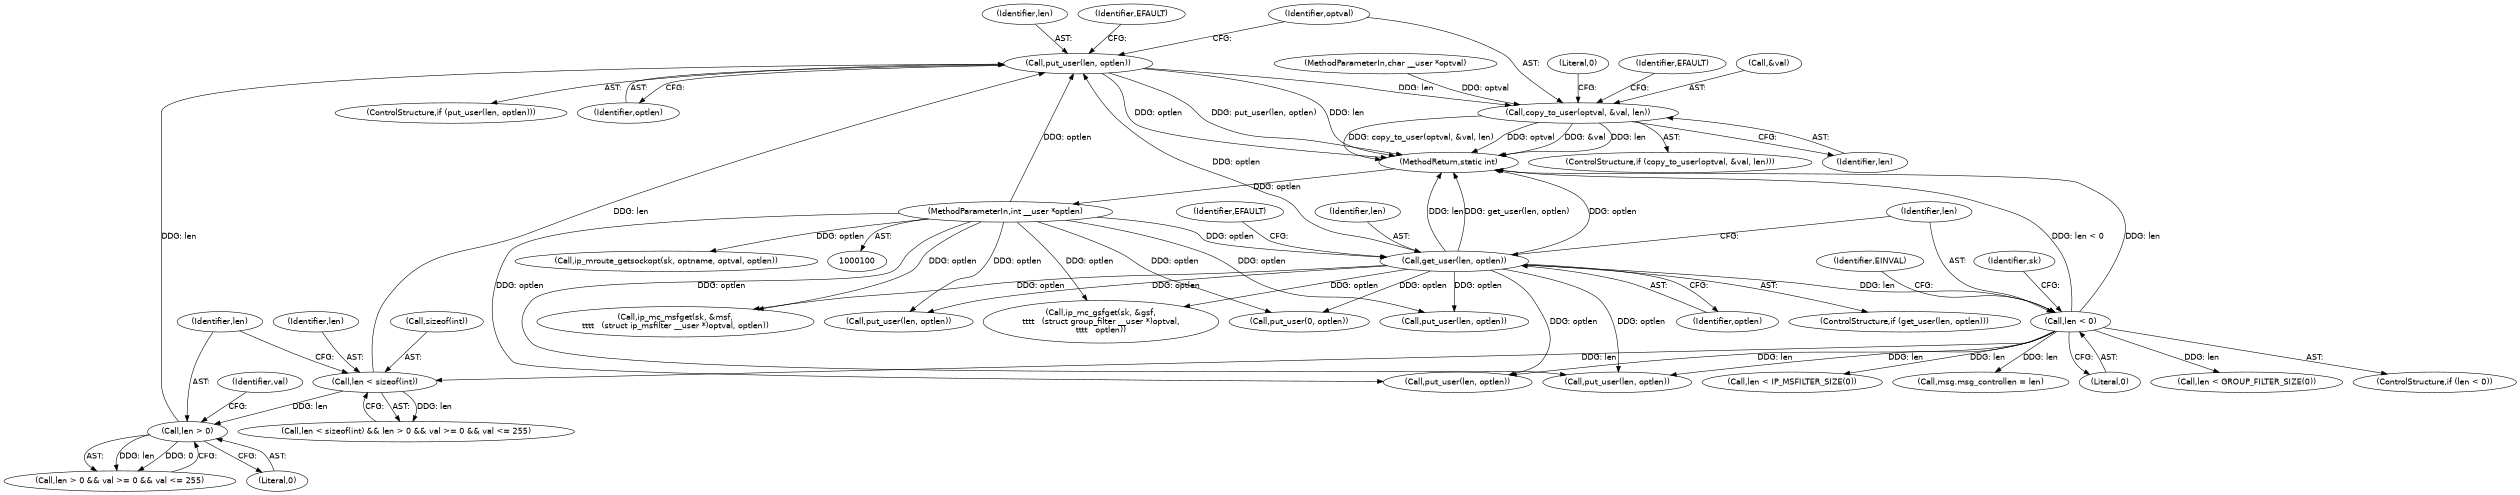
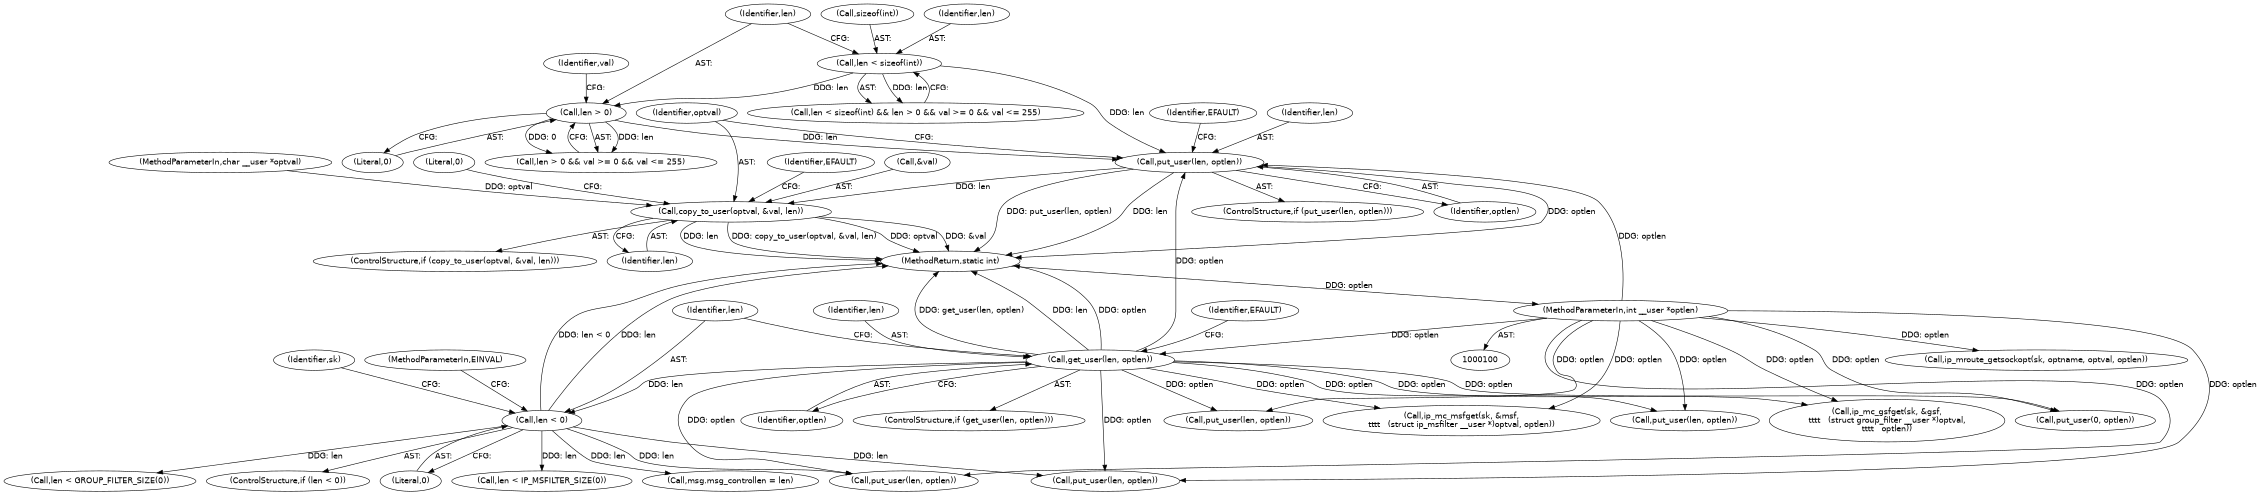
node "(Identifier,EINVAL)": label "(Identifier,EINVAL)" -> "(MethodParameterIn,EINVAL)"
edge "(Call,len < 0)" -> "(Call,len < sizeof(int))": removed, label "DDG: len"
